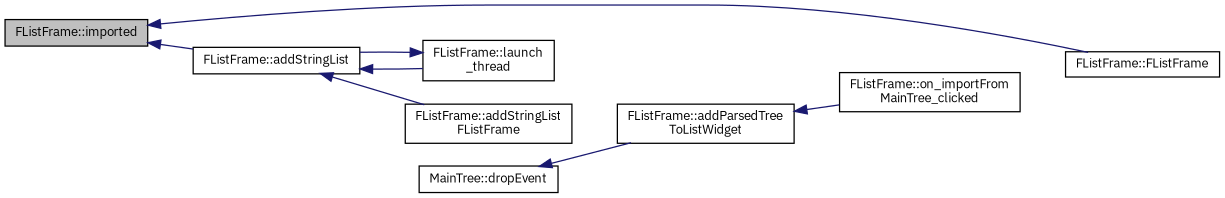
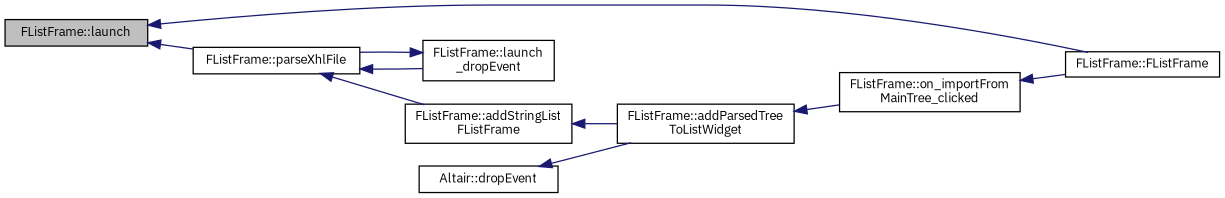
node "FListFrame::imported": label "FListFrame::imported" -> "FListFrame::launch"
node "FListFrame::addStringList": label "FListFrame::addStringList" -> "FListFrame::parseXhlFile"
node "FListFrame::launch _thread": label "FListFrame::launch _thread" -> "FListFrame::launch _dropEvent"
edge "FListFrame::FListFrame" -> "FListFrame::on_importFrom MainTree_clicked": added
edge "FListFrame::addParsedTree ToListWidget" -> "FListFrame::addStringList FListFrame": added
node "MainTree::dropEvent": label "MainTree::dropEvent" -> "Altair::dropEvent"
